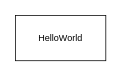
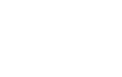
node "HelloWorld": removed
